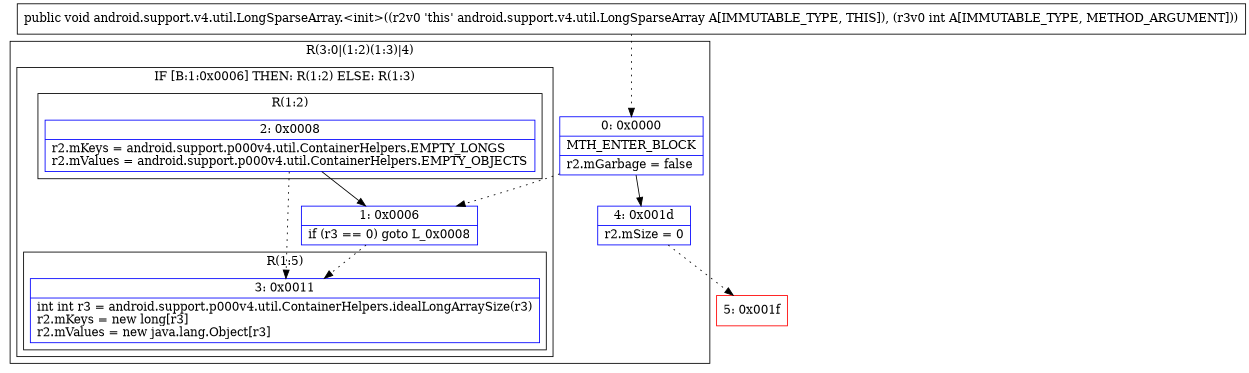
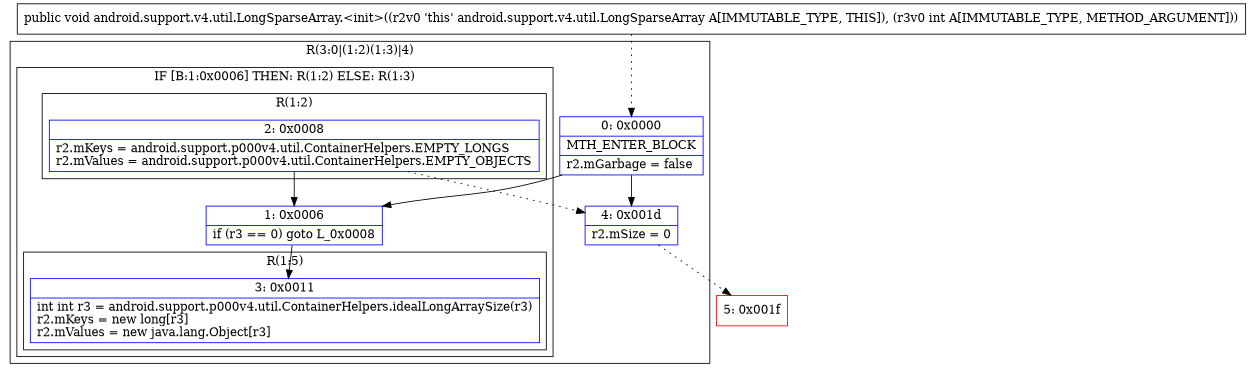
edge "0: 0x0000" -> "1: 0x0006": style dotted -> solid
edge "2: 0x0008" -> "3: 0x0011": now "2: 0x0008" -> "4: 0x001d"
edge "1: 0x0006" -> "3: 0x0011": style dotted -> solid
